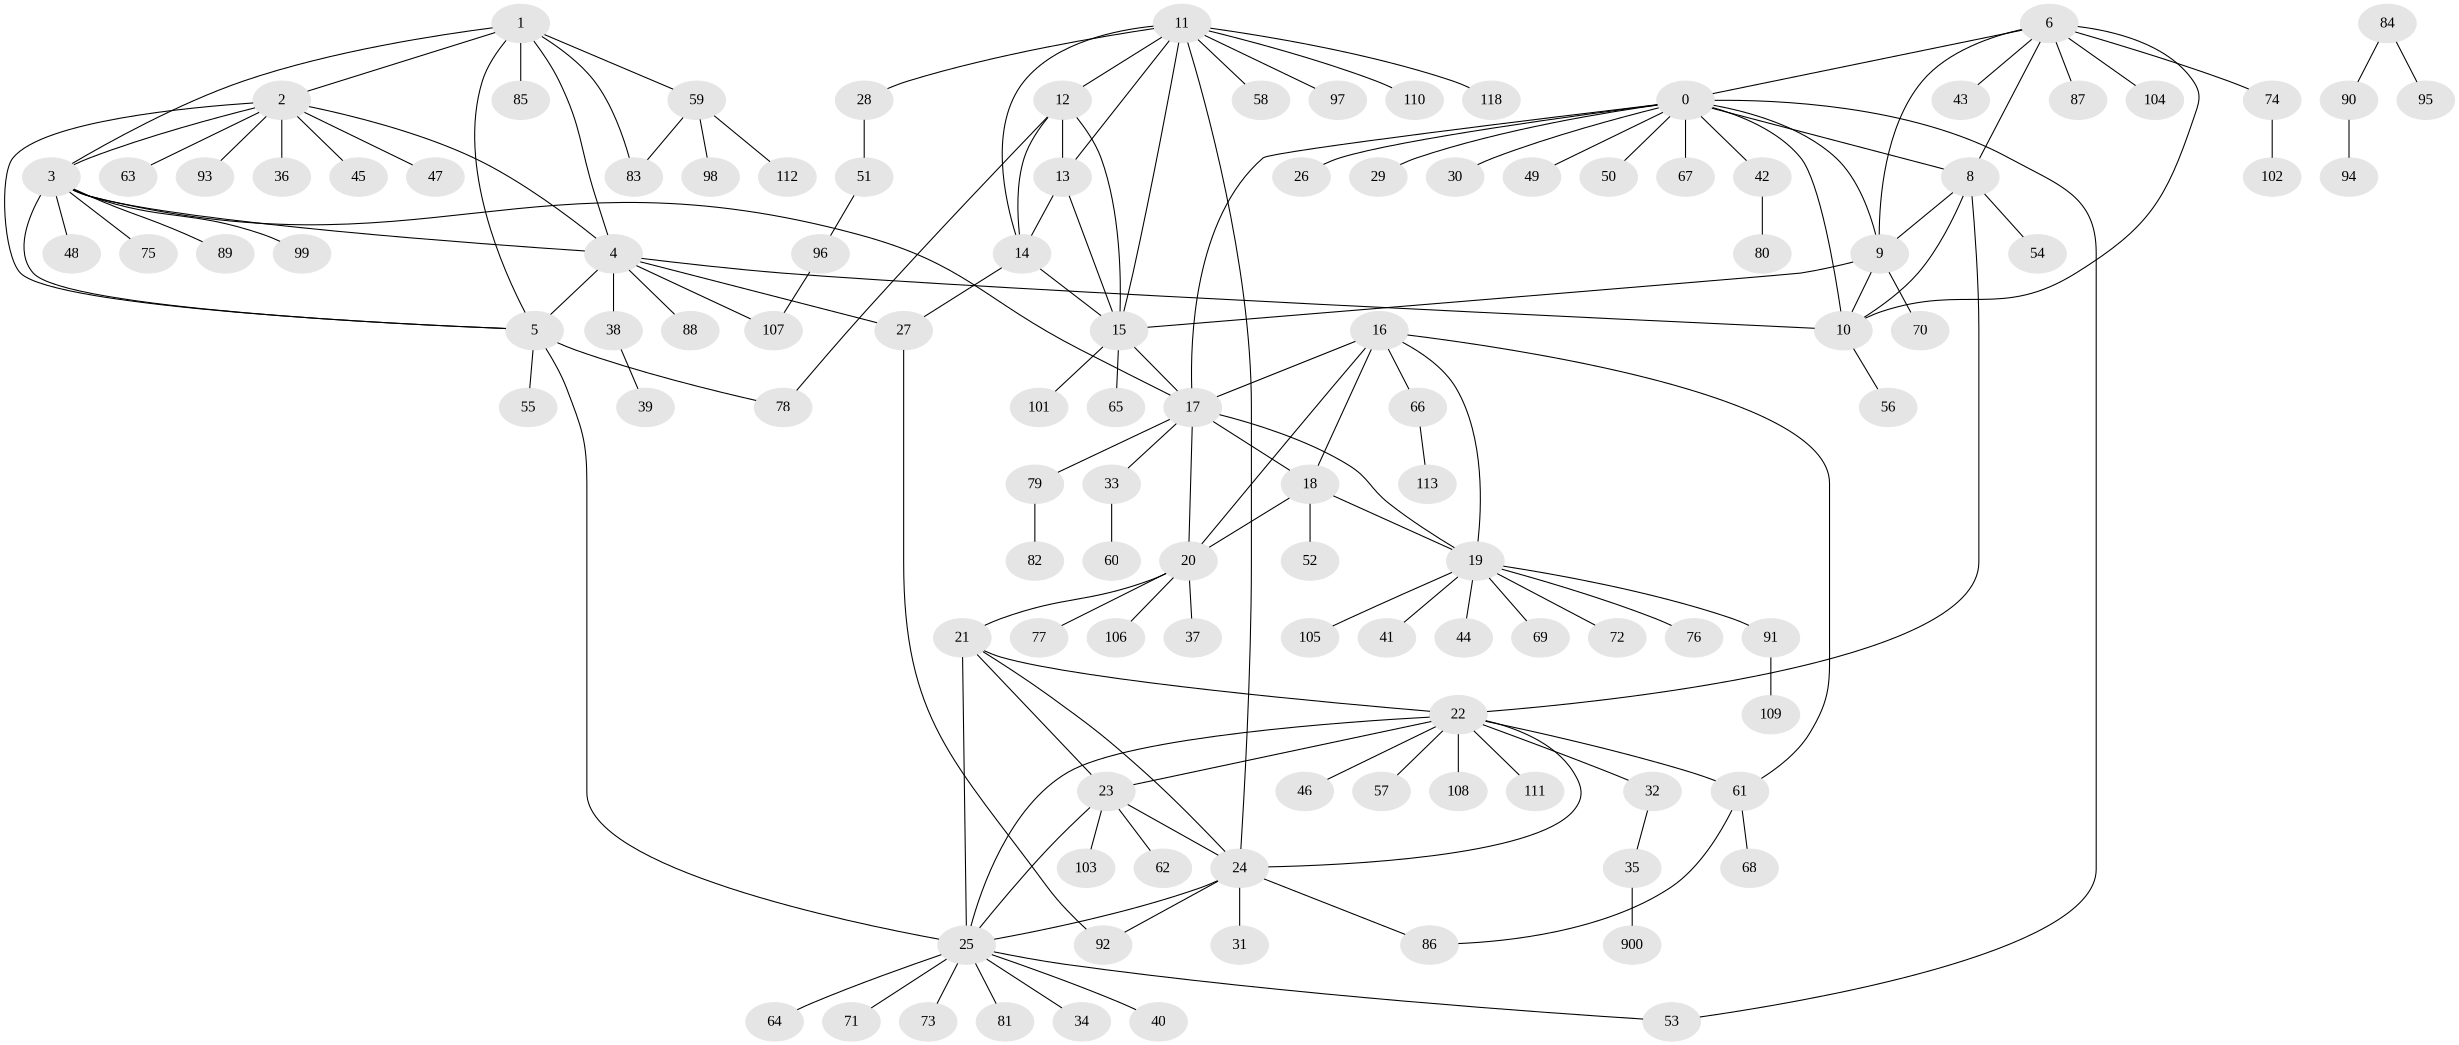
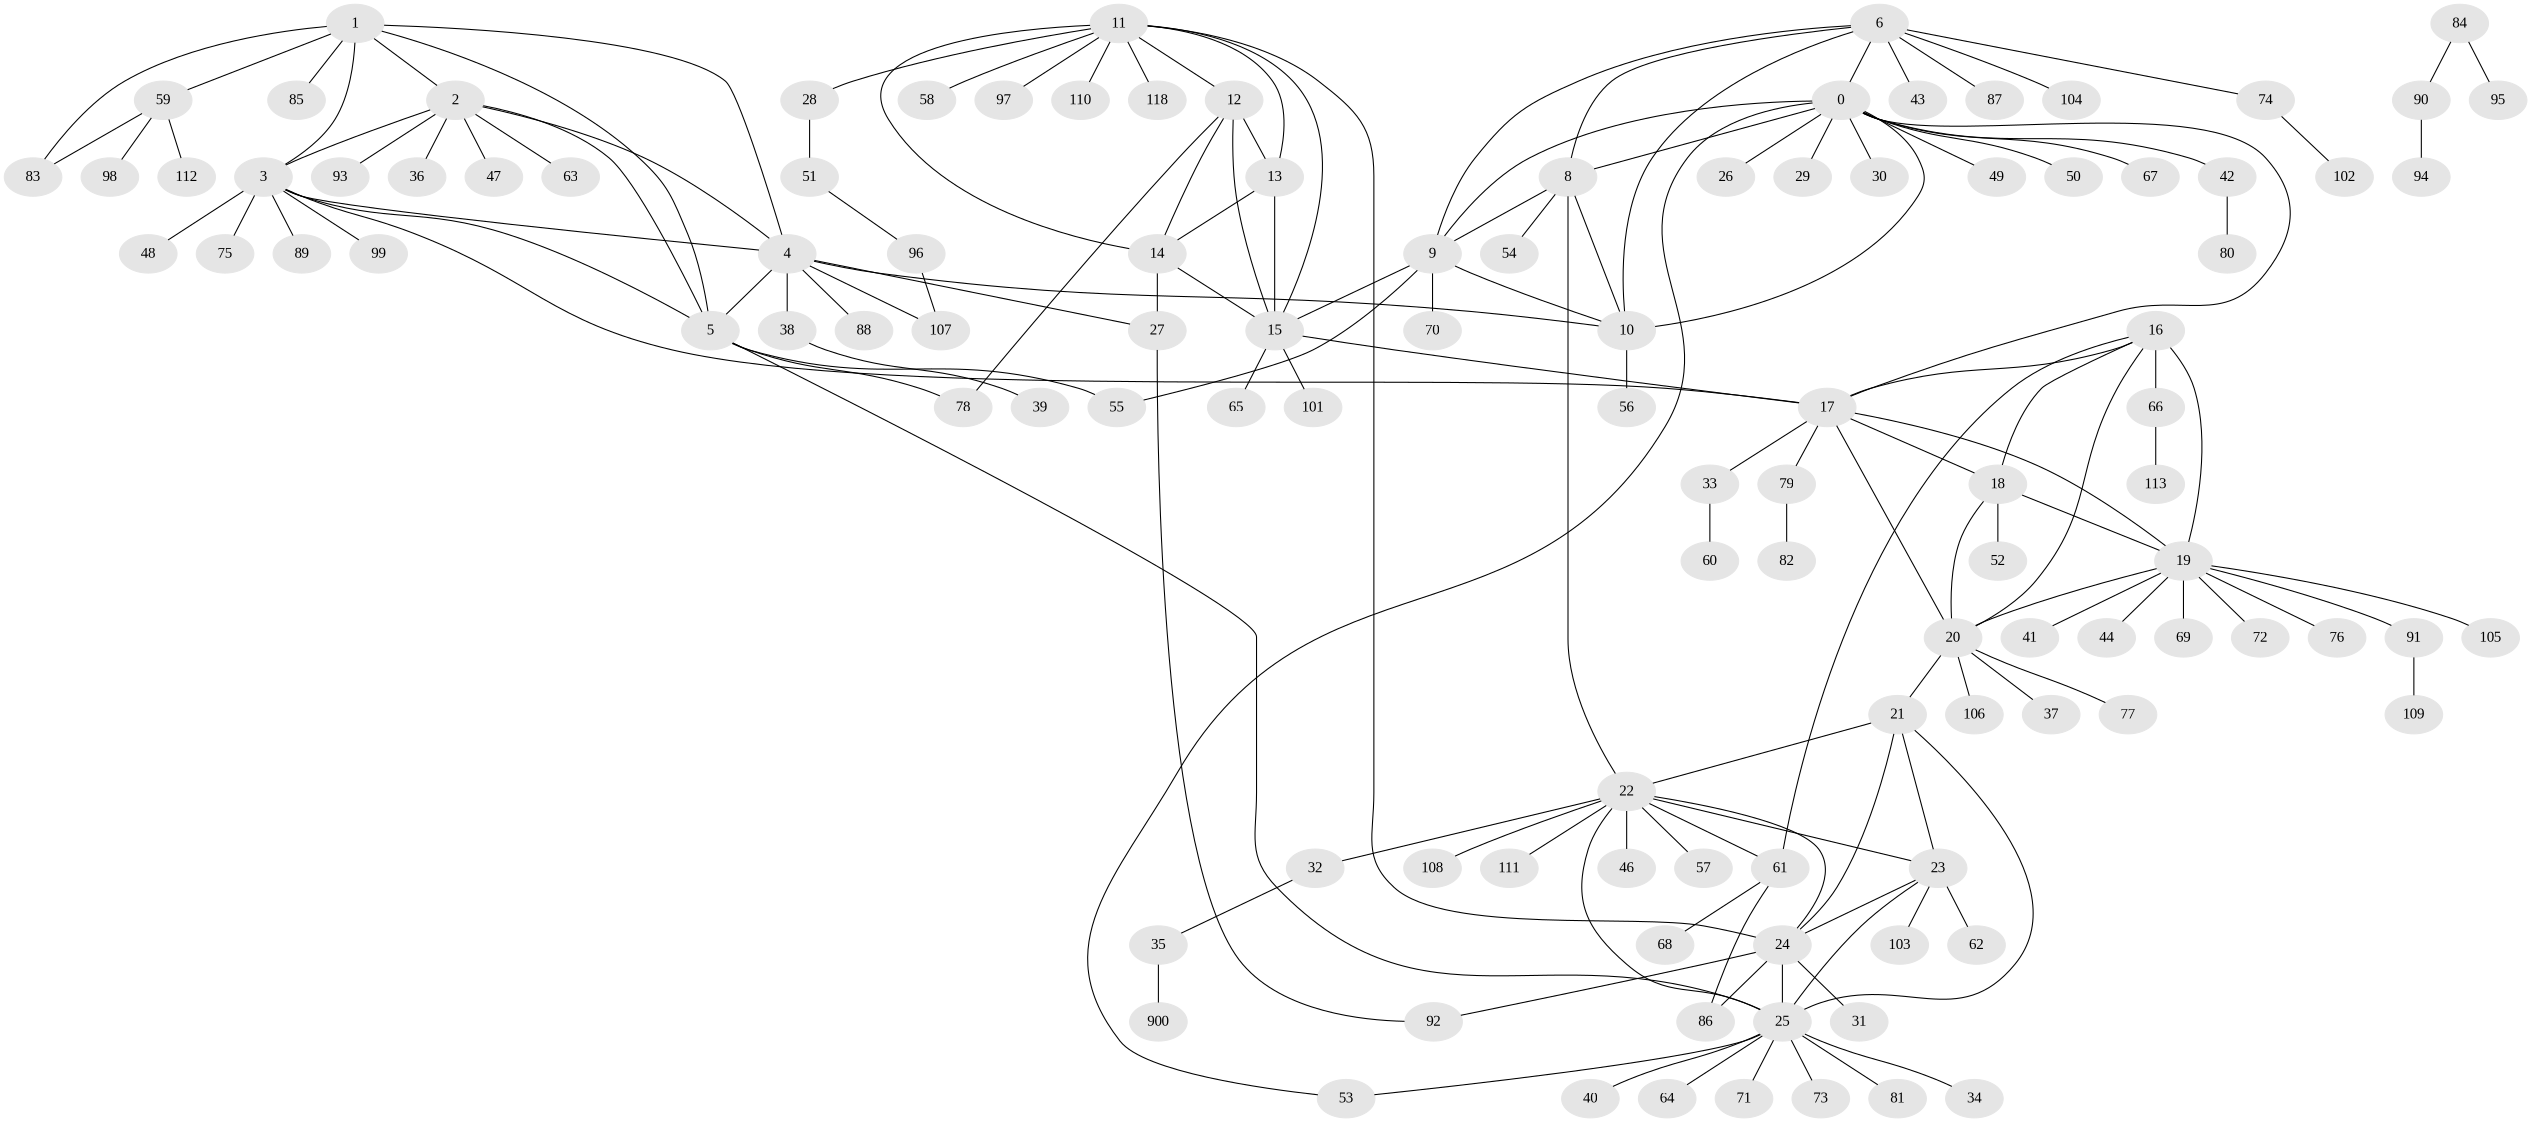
node "45": removed
edge "9" -- "55": added
edge "19" -- "20": added
